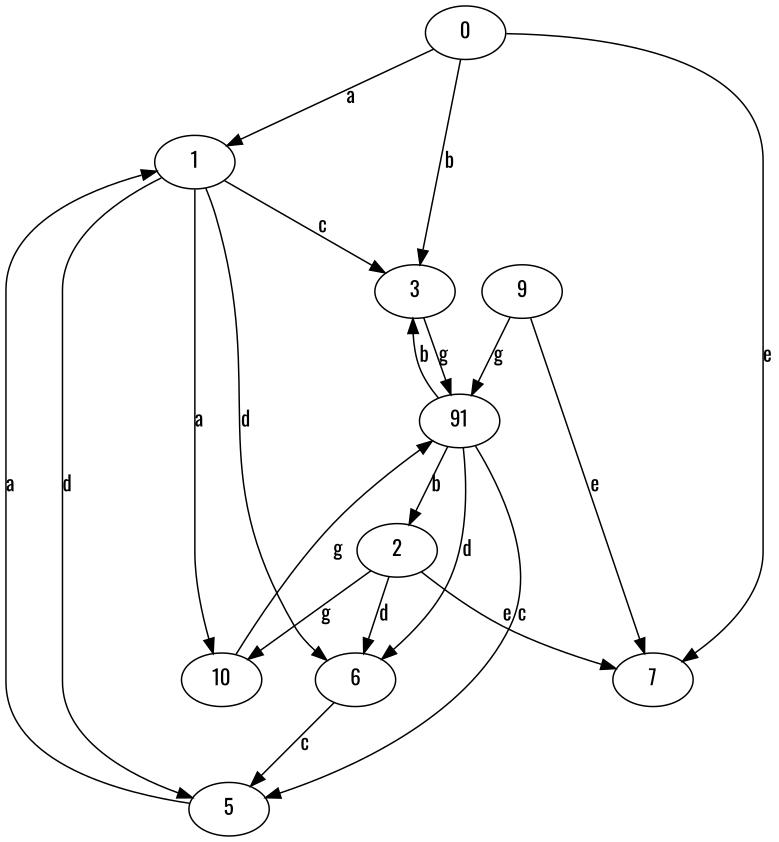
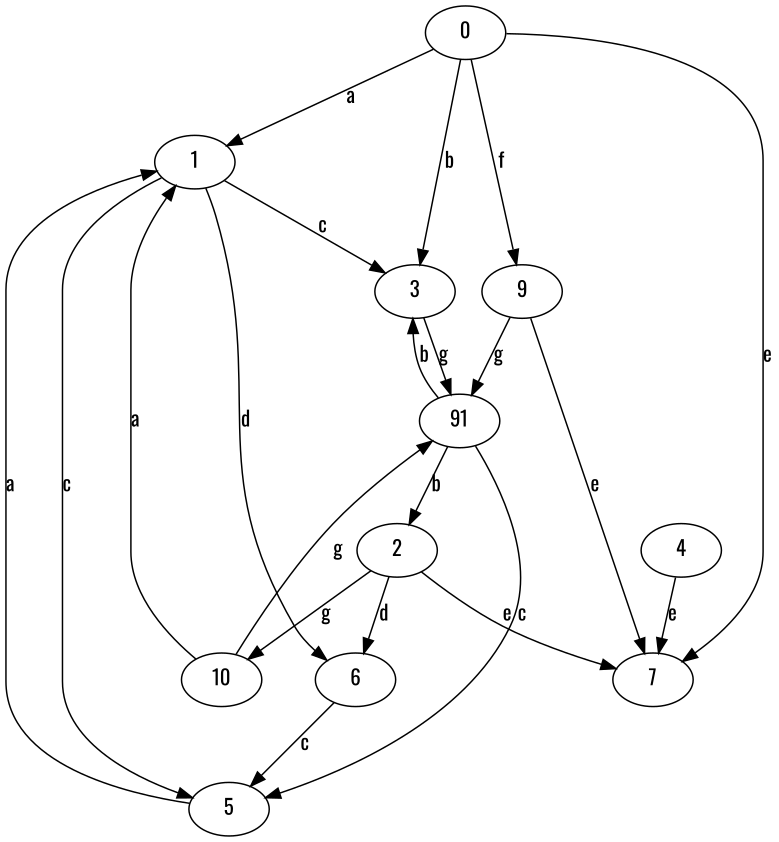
edge "0" -> "9": added, label "f"
edge "1" -> "10": reversed
edge "1" -> "5": label "d" -> "c"
node "4": added
edge "91" -> "6": removed, label "d"
